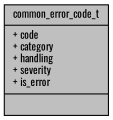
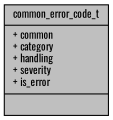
node "common_error_code_t": text "+ code" -> "+ common"
